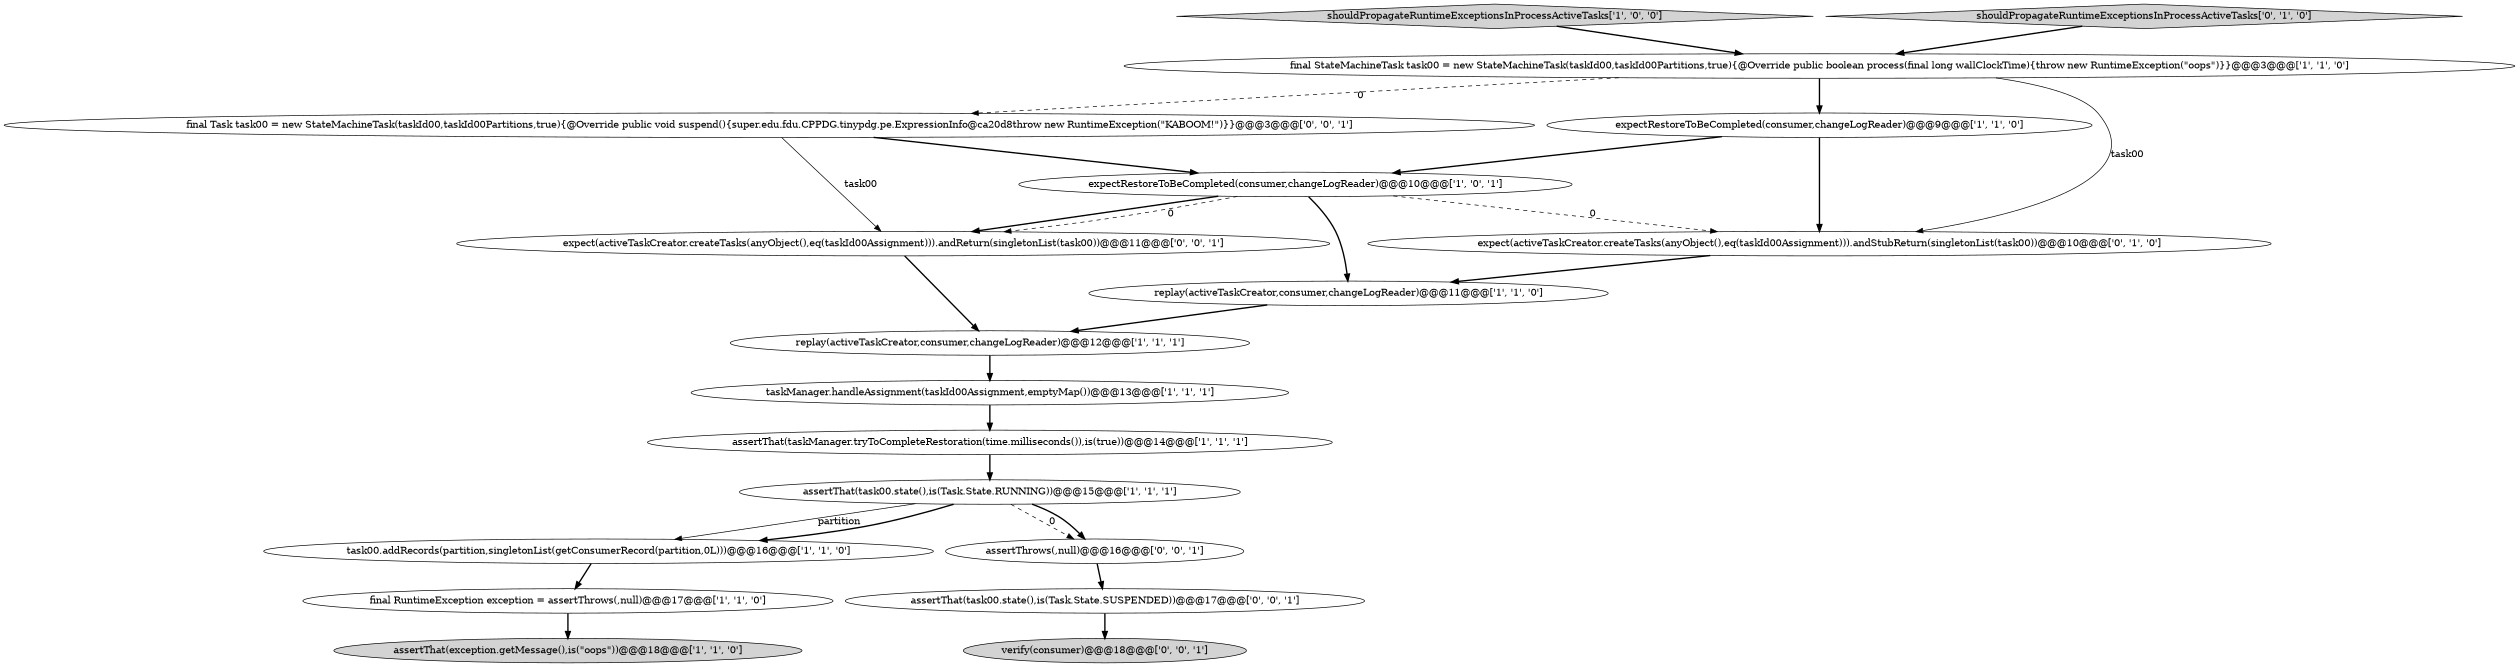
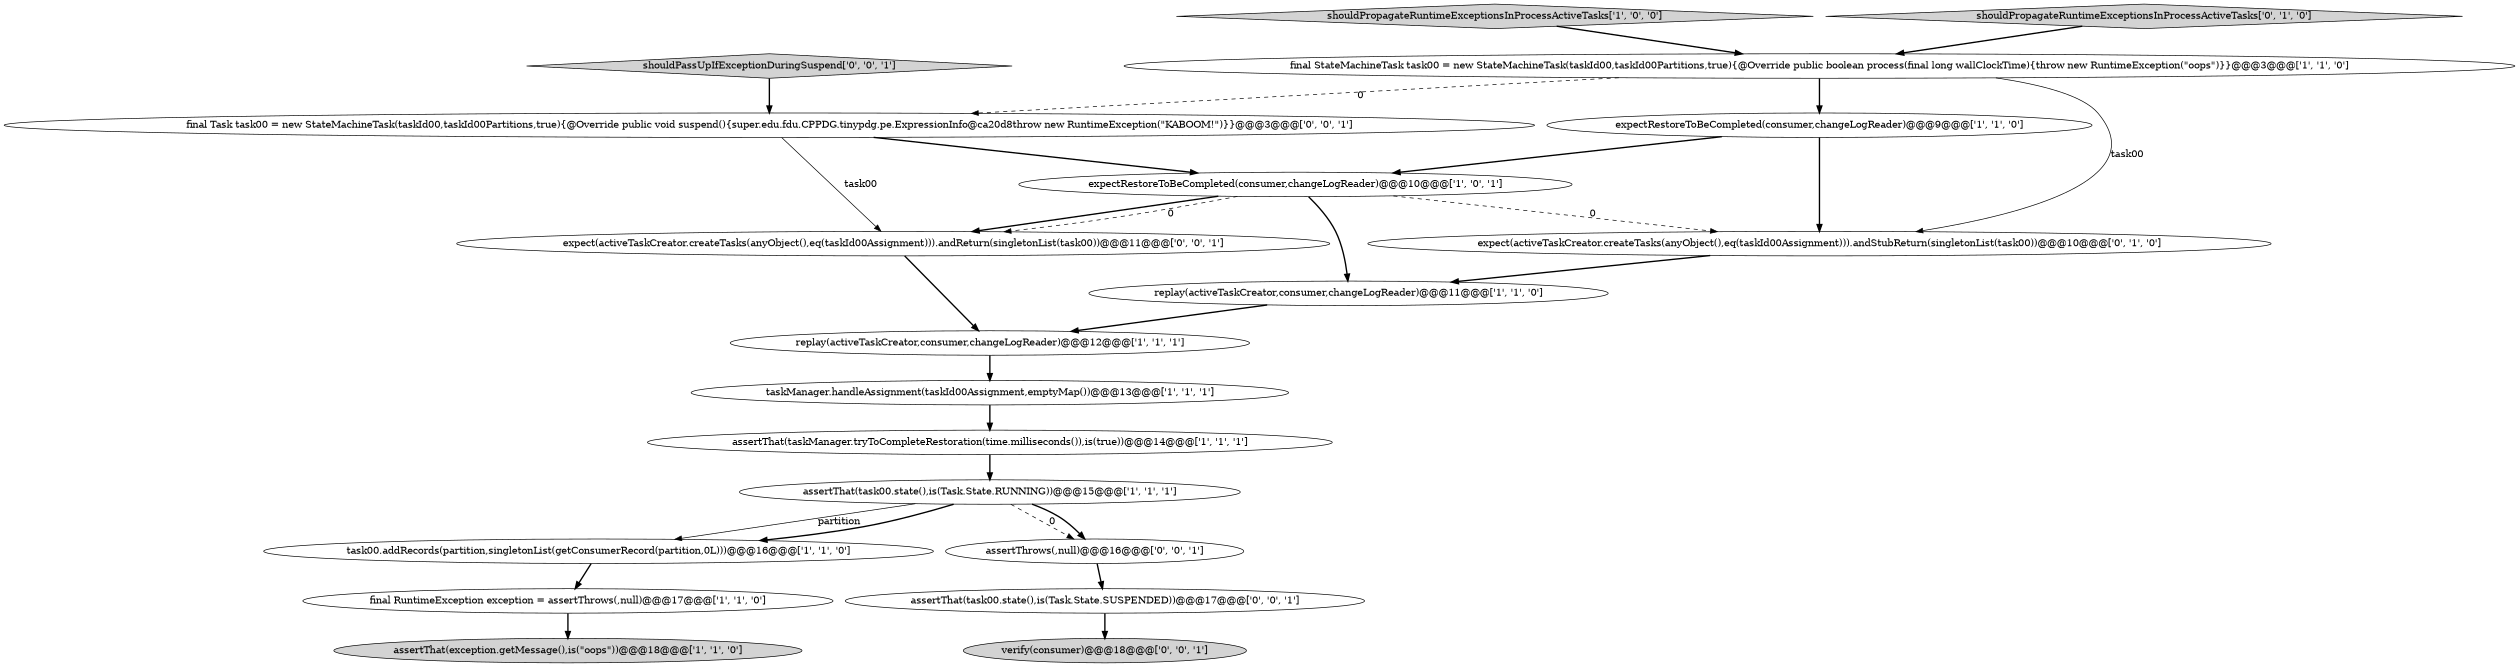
node "shouldPassUpIfExceptionDuringSuspend['0', '0', '1']": added
